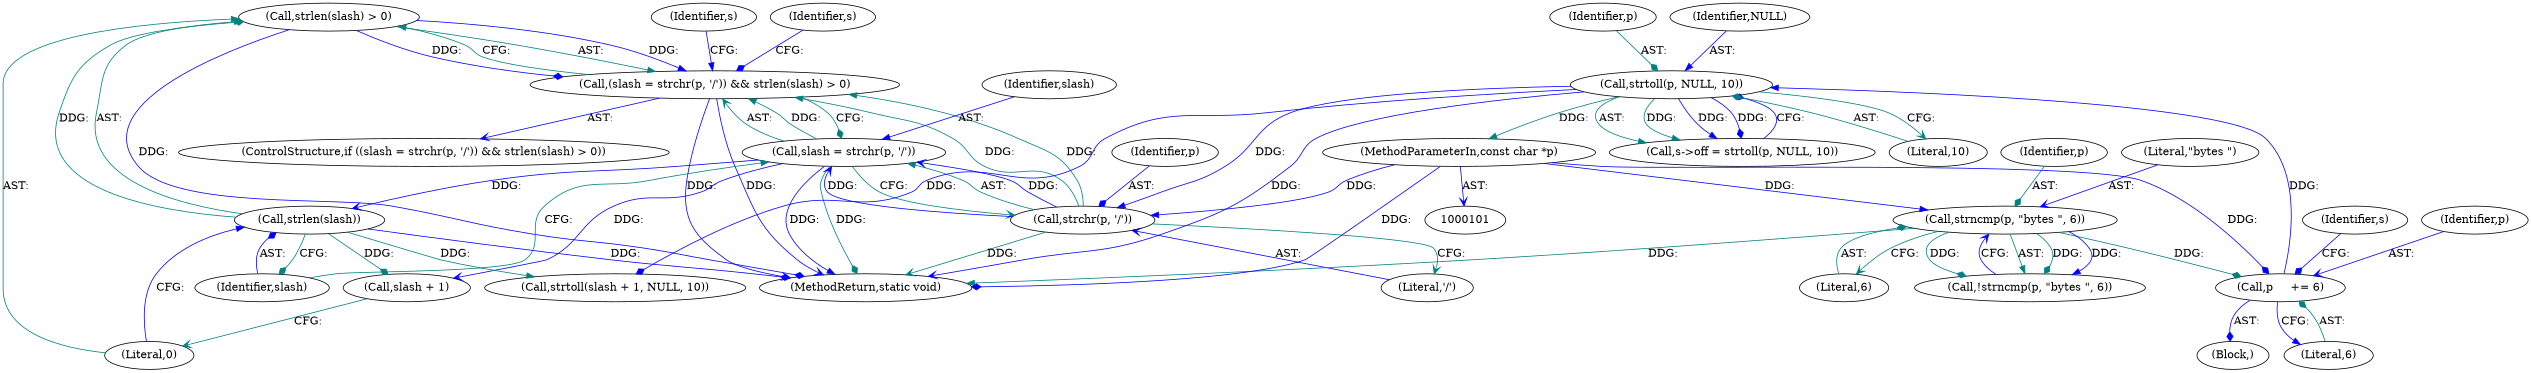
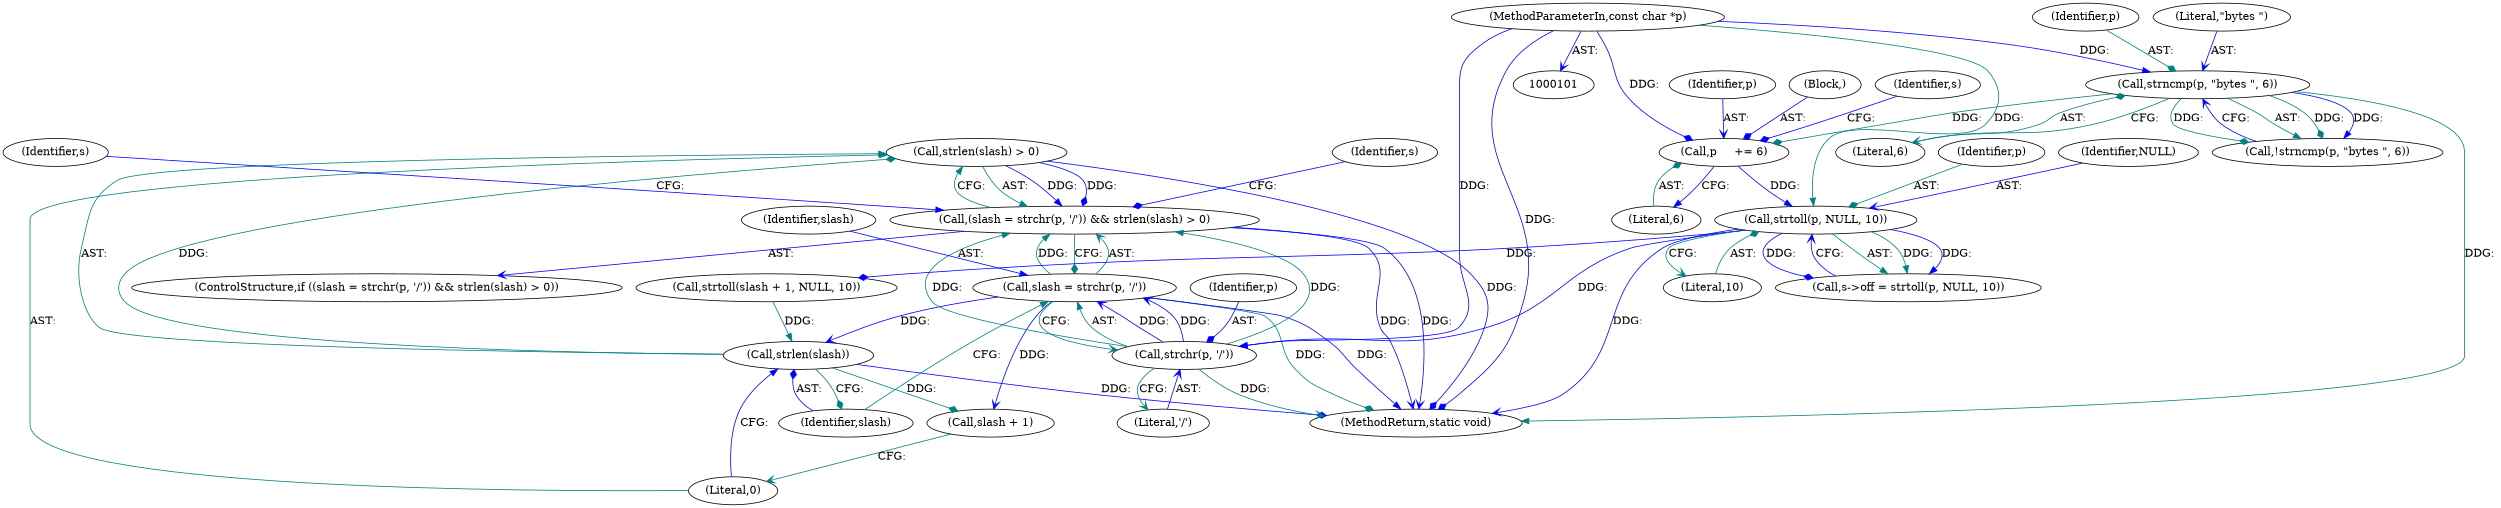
edge "(Identifier,NULL)" -> "(Call,strtoll(p, NULL, 10))": arrowhead normal -> vee
edge "(Call,s->off = strtoll(p, NULL, 10))" -> "(Call,strtoll(p, NULL, 10))": arrowhead diamond -> vee
edge "(Call,strtoll(p, NULL, 10))" -> "(MethodParameterIn,const char *p)": reversed
edge "(Call,strlen(slash))" -> "(Call,strtoll(slash + 1, NULL, 10))": reversed
edge "(Call,p     += 6)" -> "(Block,)": reversed
